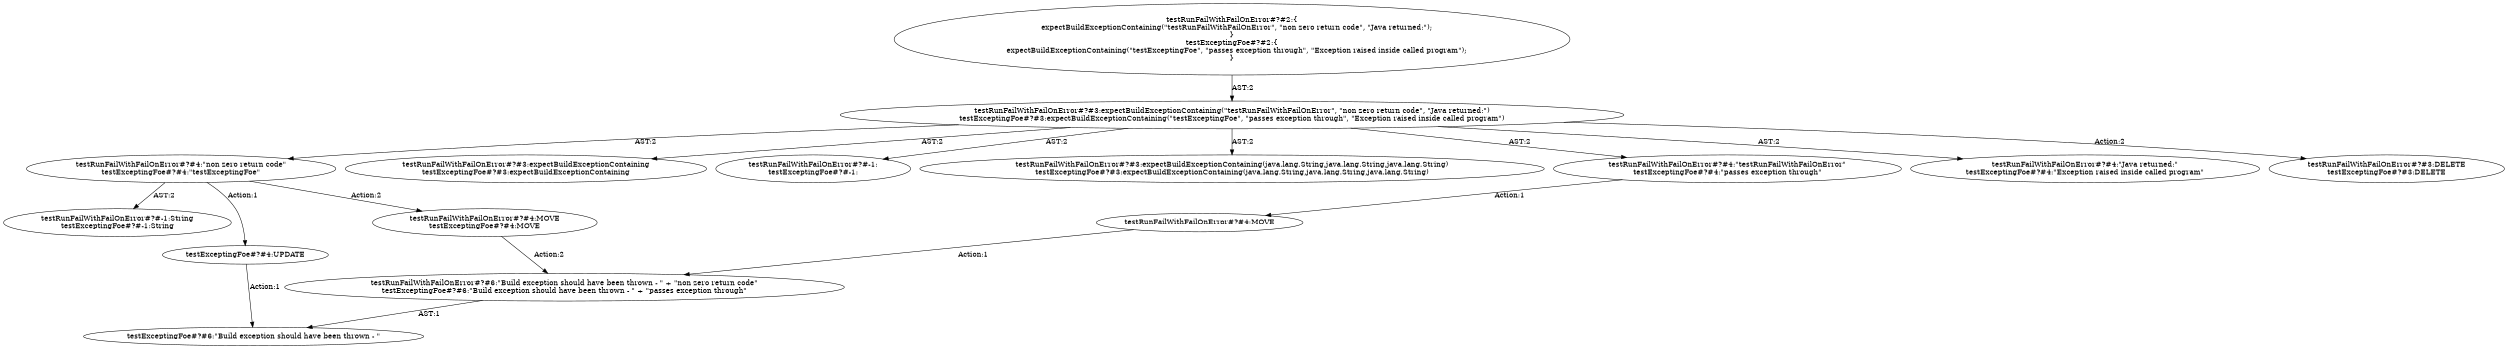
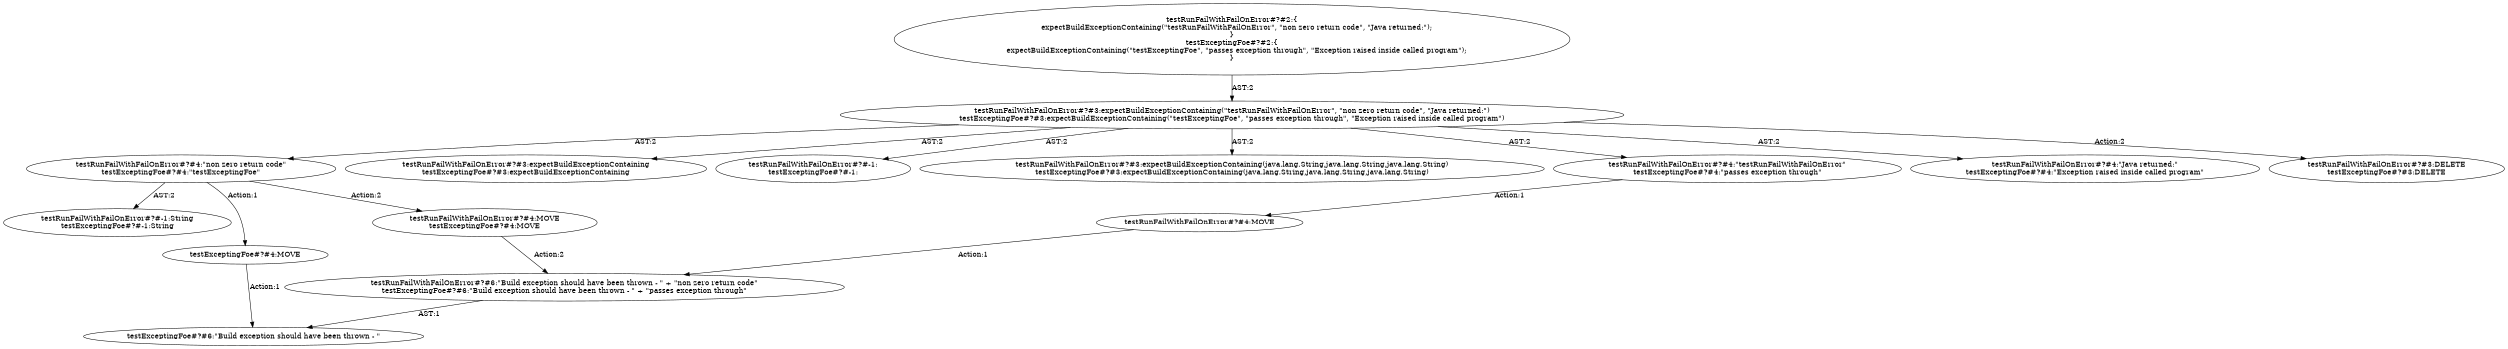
node "testExceptingFoe#?#4:UPDATE": label "testExceptingFoe#?#4:UPDATE" -> "testExceptingFoe#?#4:MOVE"
